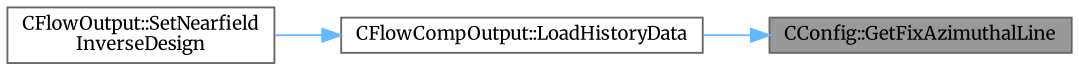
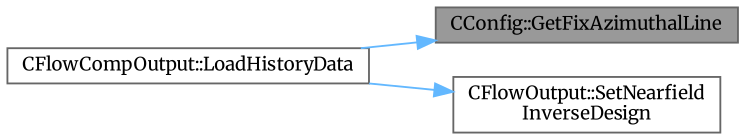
edge "CFlowOutput::SetNearfield InverseDesign" -> "CFlowCompOutput::LoadHistoryData": reversed
